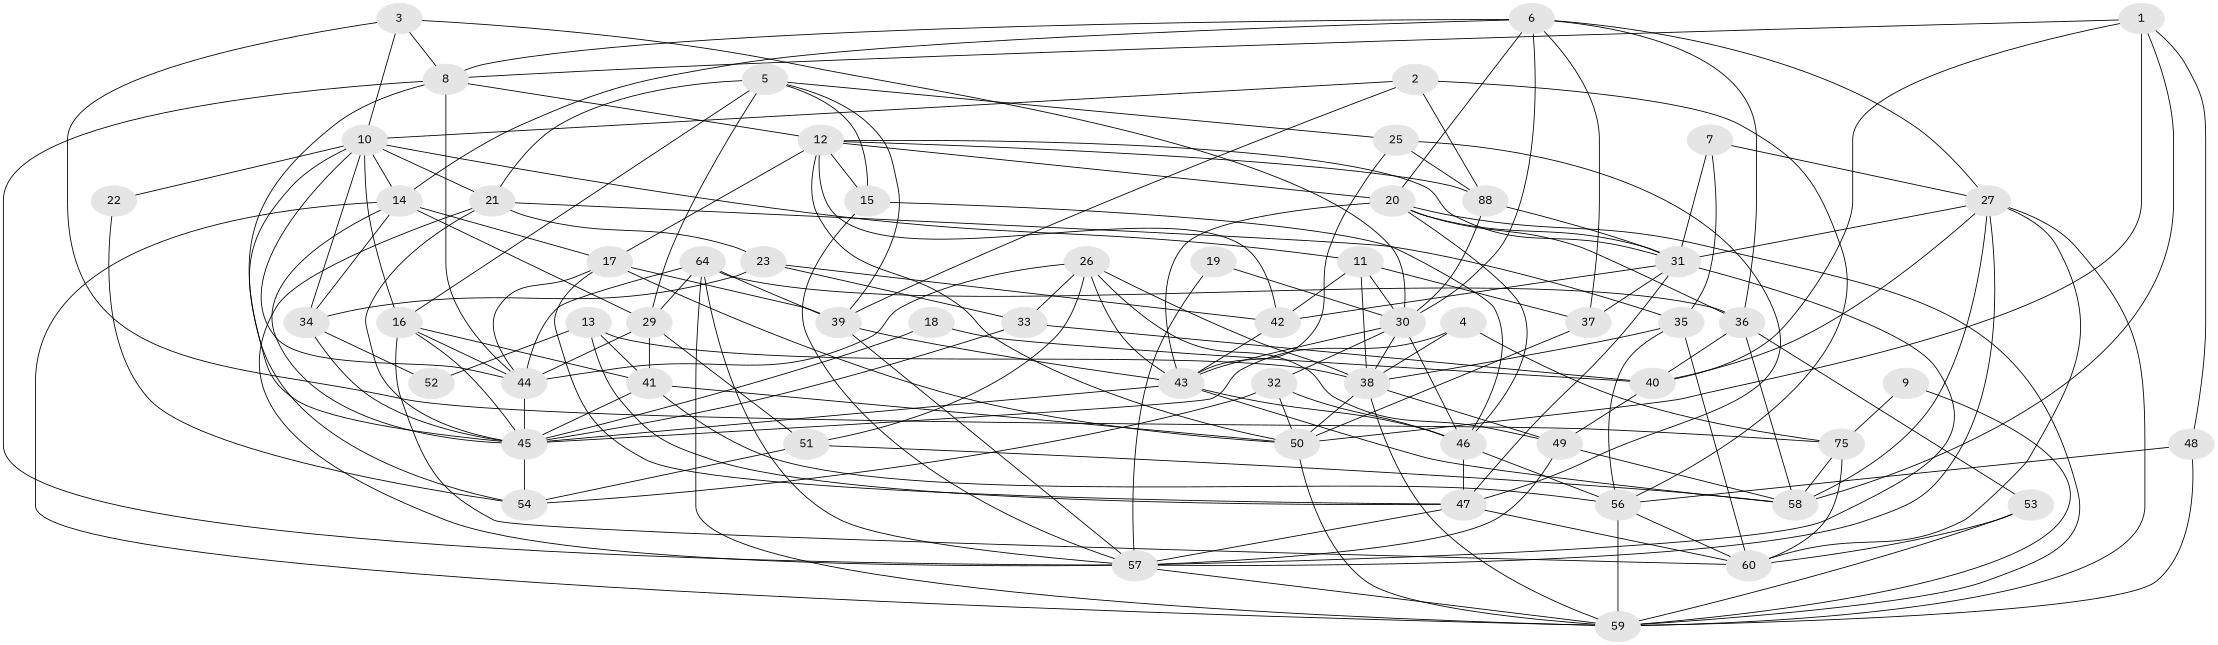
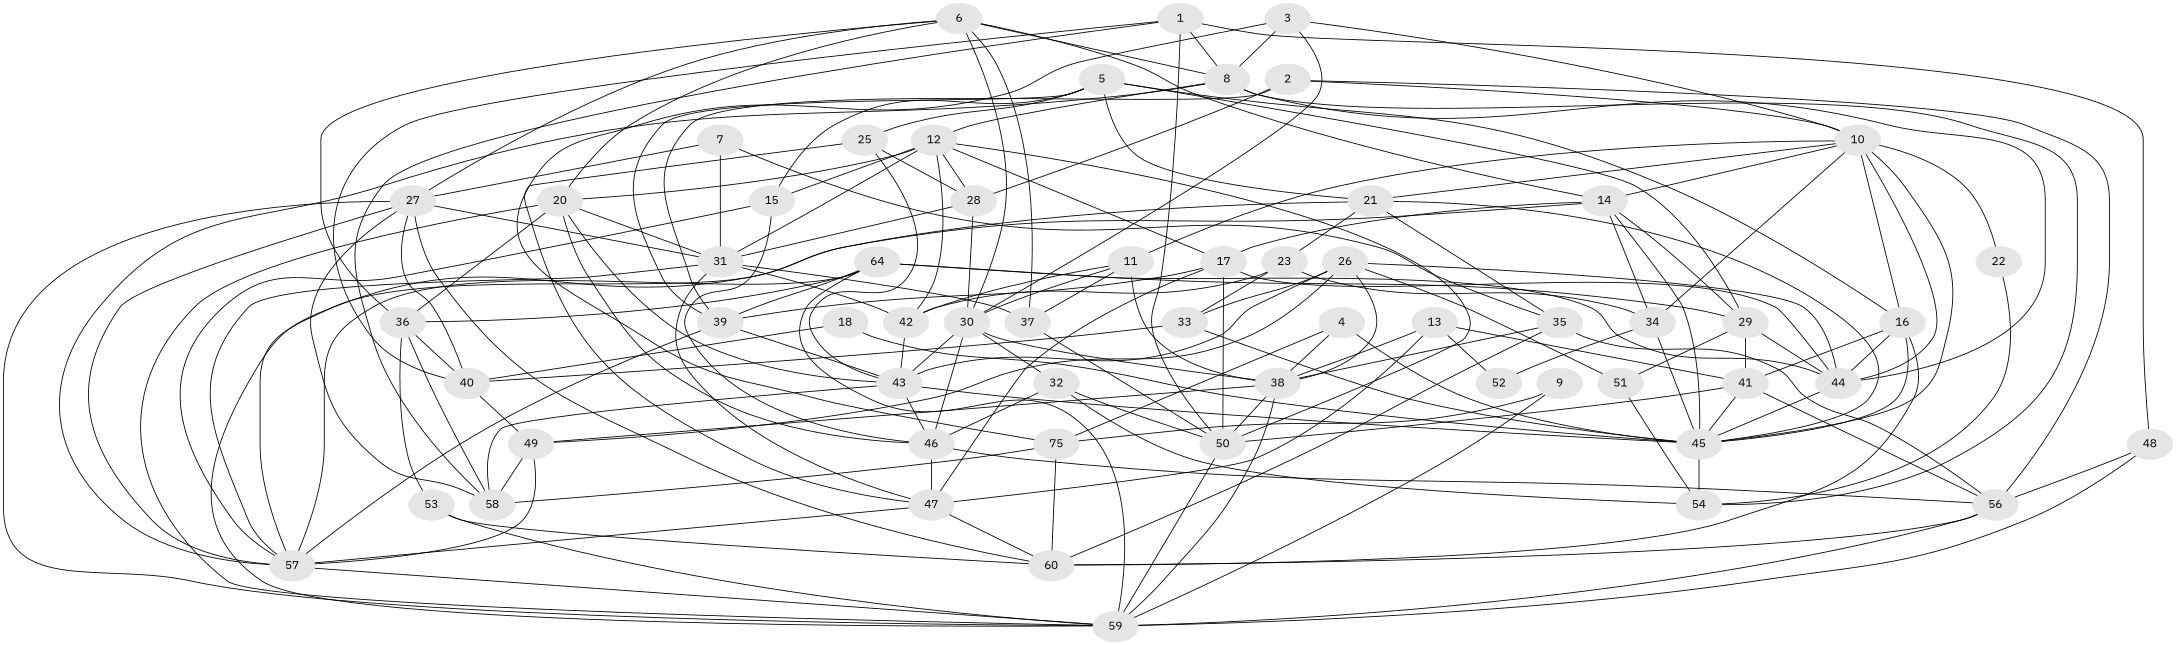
node "88": label "88" -> "28"
node "19": removed
edge "51" -- "58": removed
